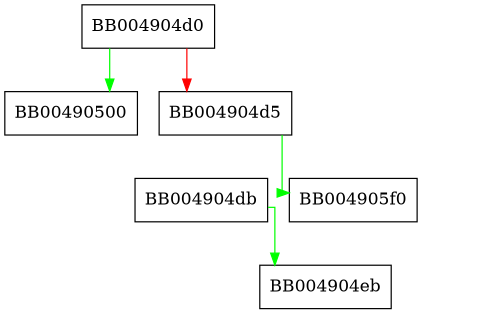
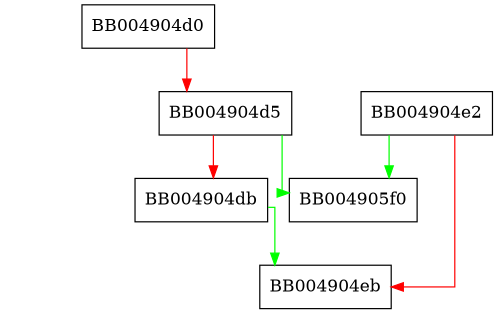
node "BB00490500": removed
node "BB004904e2": added
edge "BB004904d5" -> "BB004904db": added
